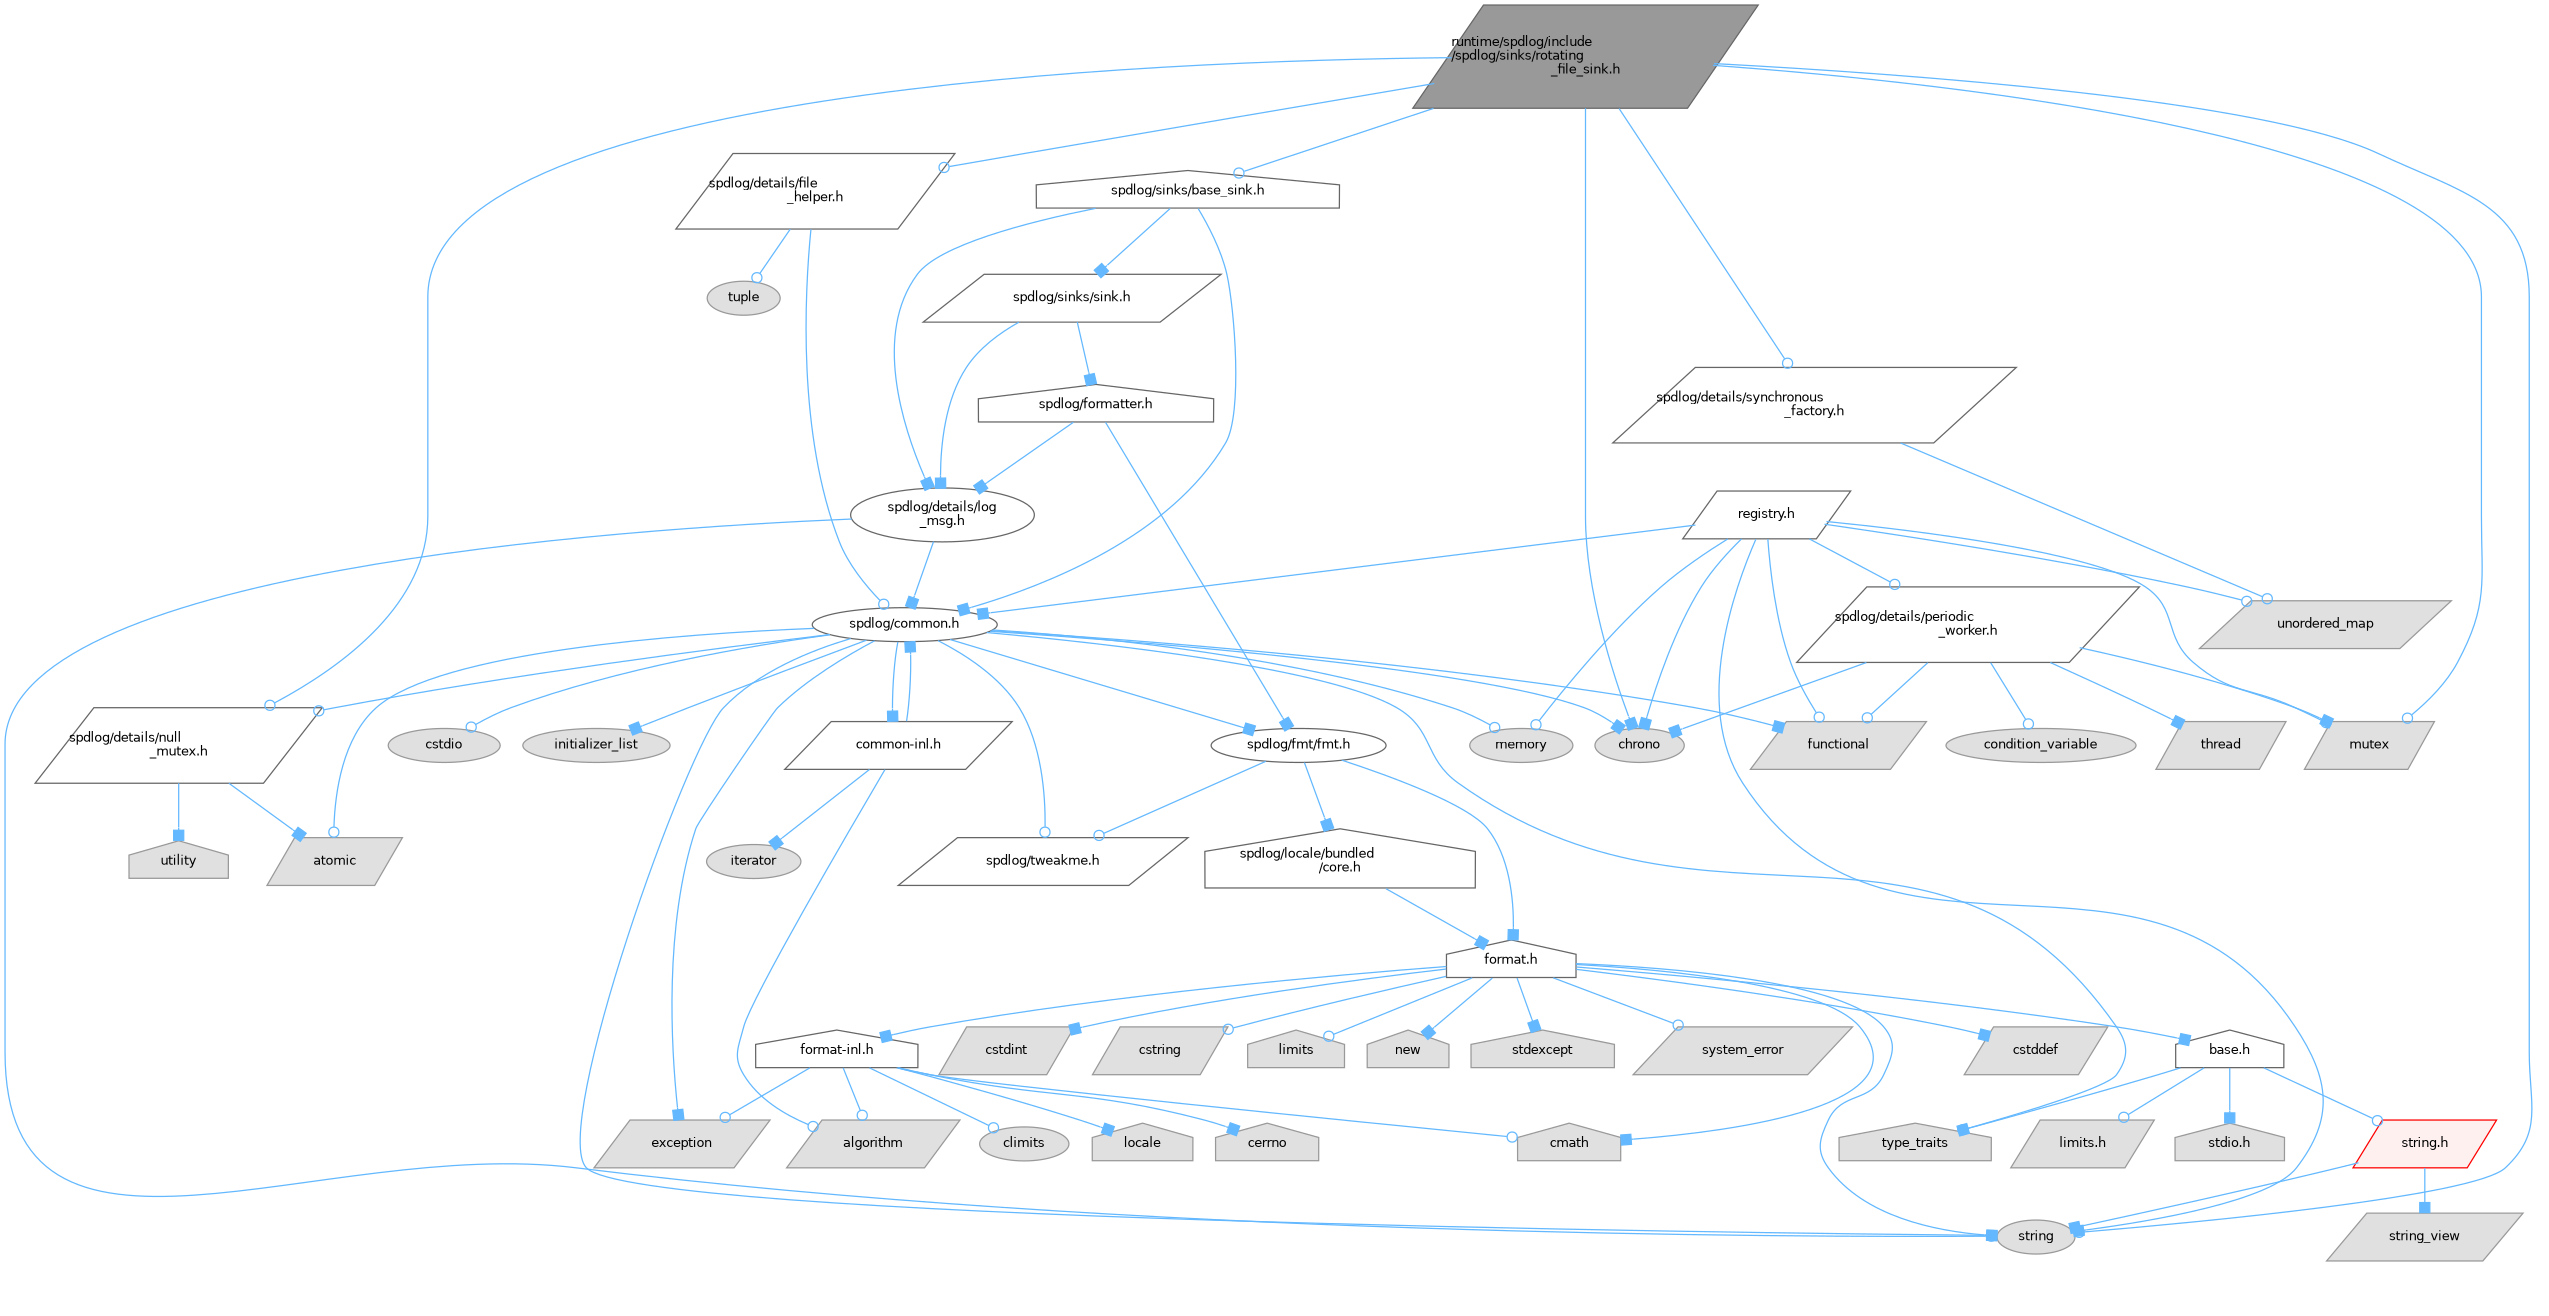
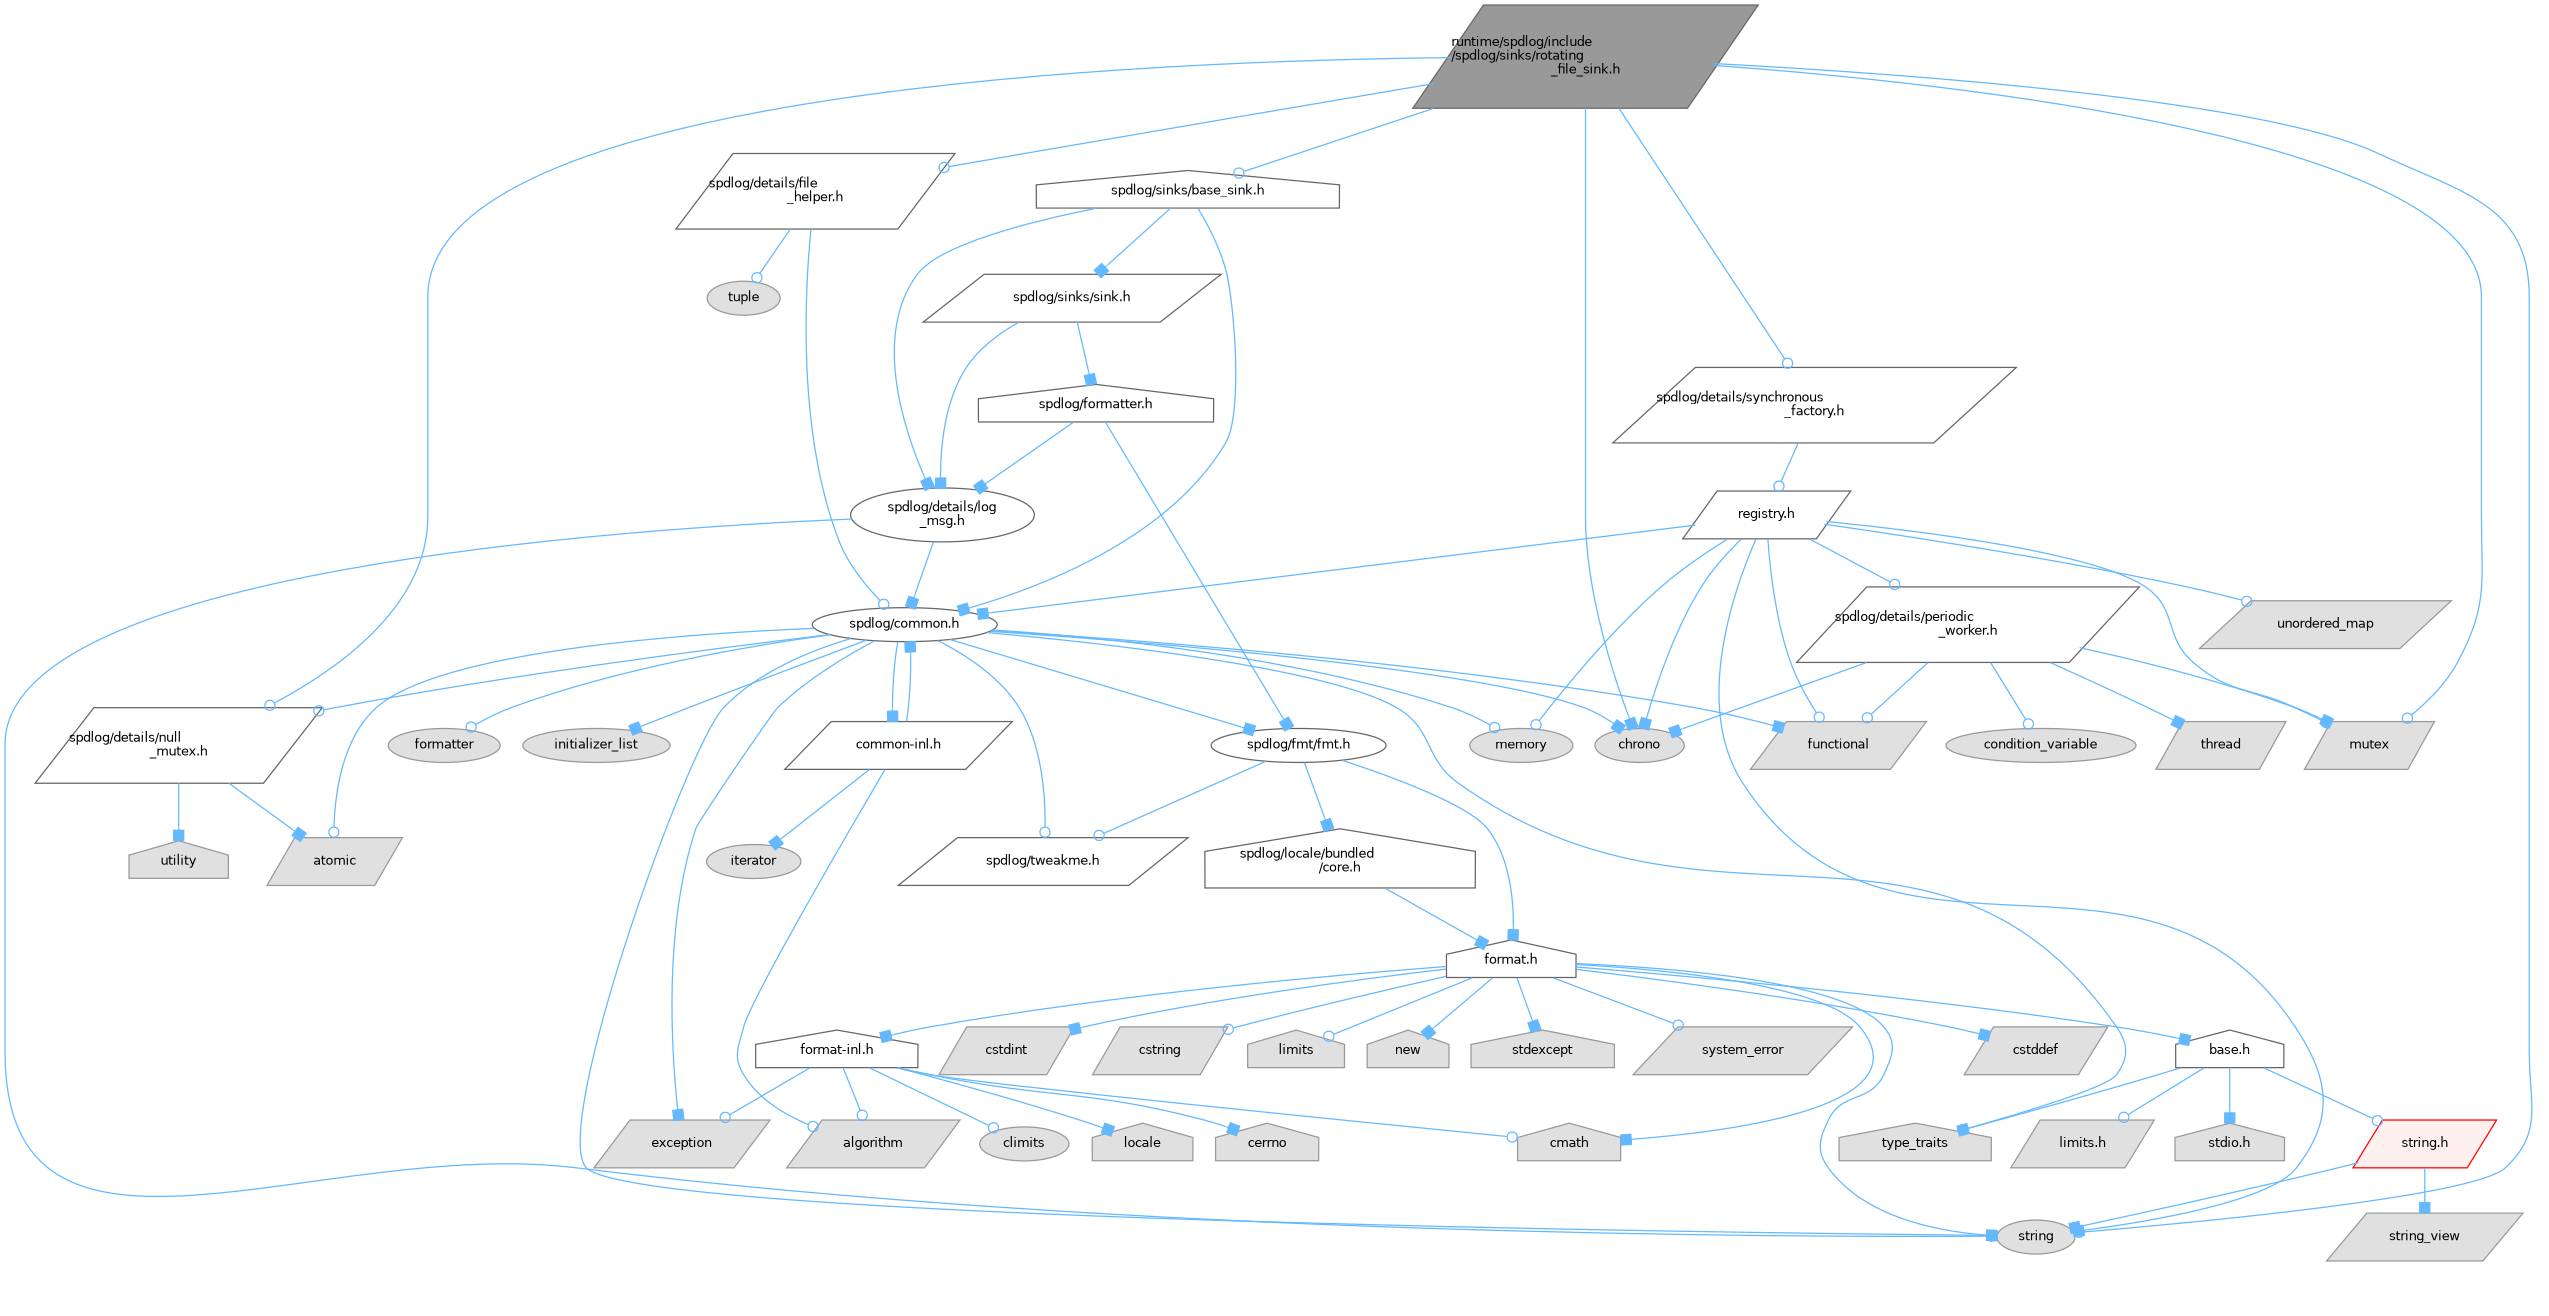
edge "spdlog/details/synchronous _factory.h" -> "unordered_map": now "spdlog/details/synchronous _factory.h" -> "registry.h"
node "cstdio": label "cstdio" -> "formatter"
